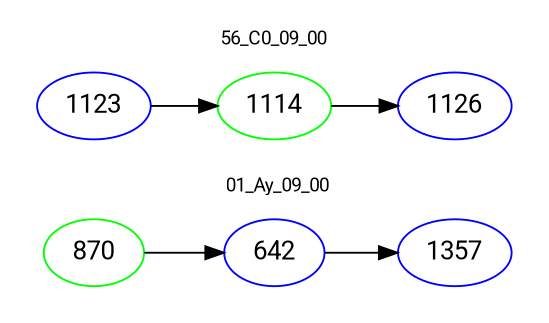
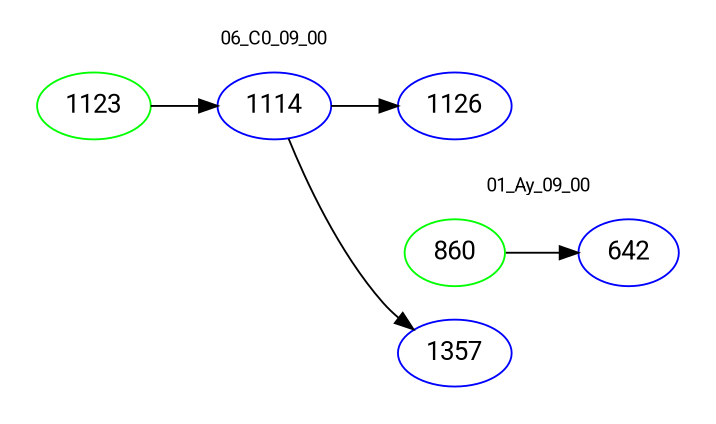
cluster "56_C0_09_00": label "56_C0_09_00" -> "06_C0_09_00"
node "1123": color blue -> green
node "1114": color green -> blue
node "870": label "870" -> "860"
edge "642" -> "1357": now "1114" -> "1357"
